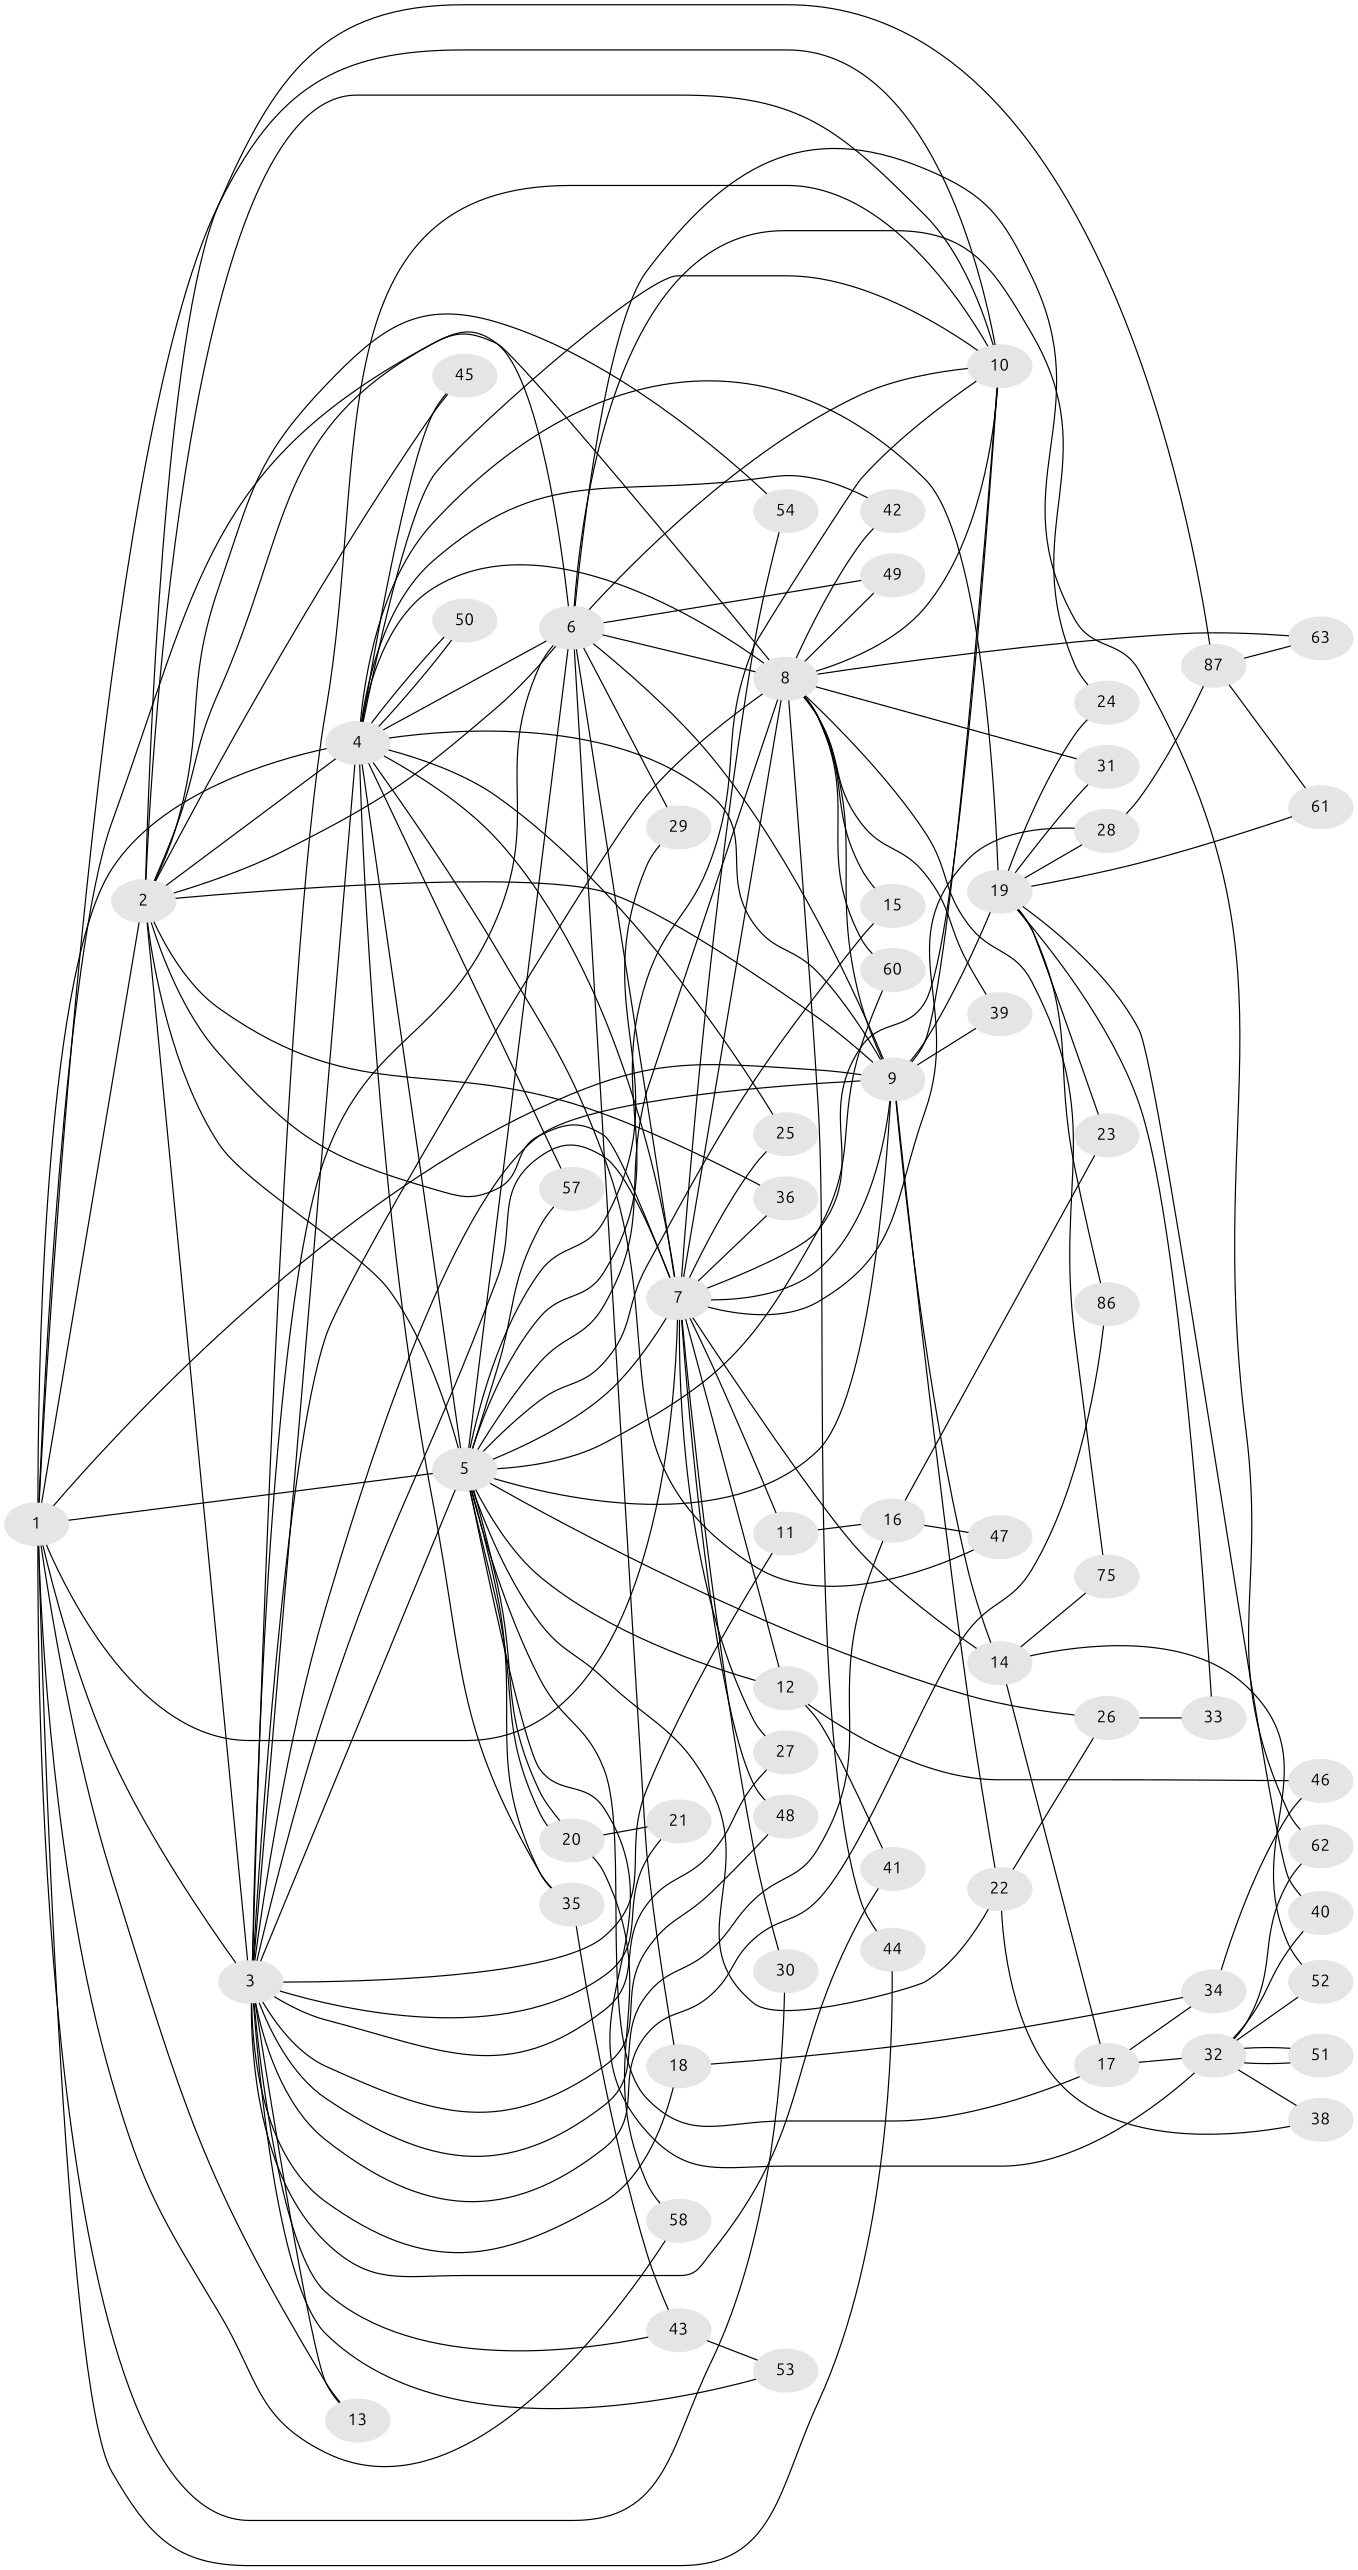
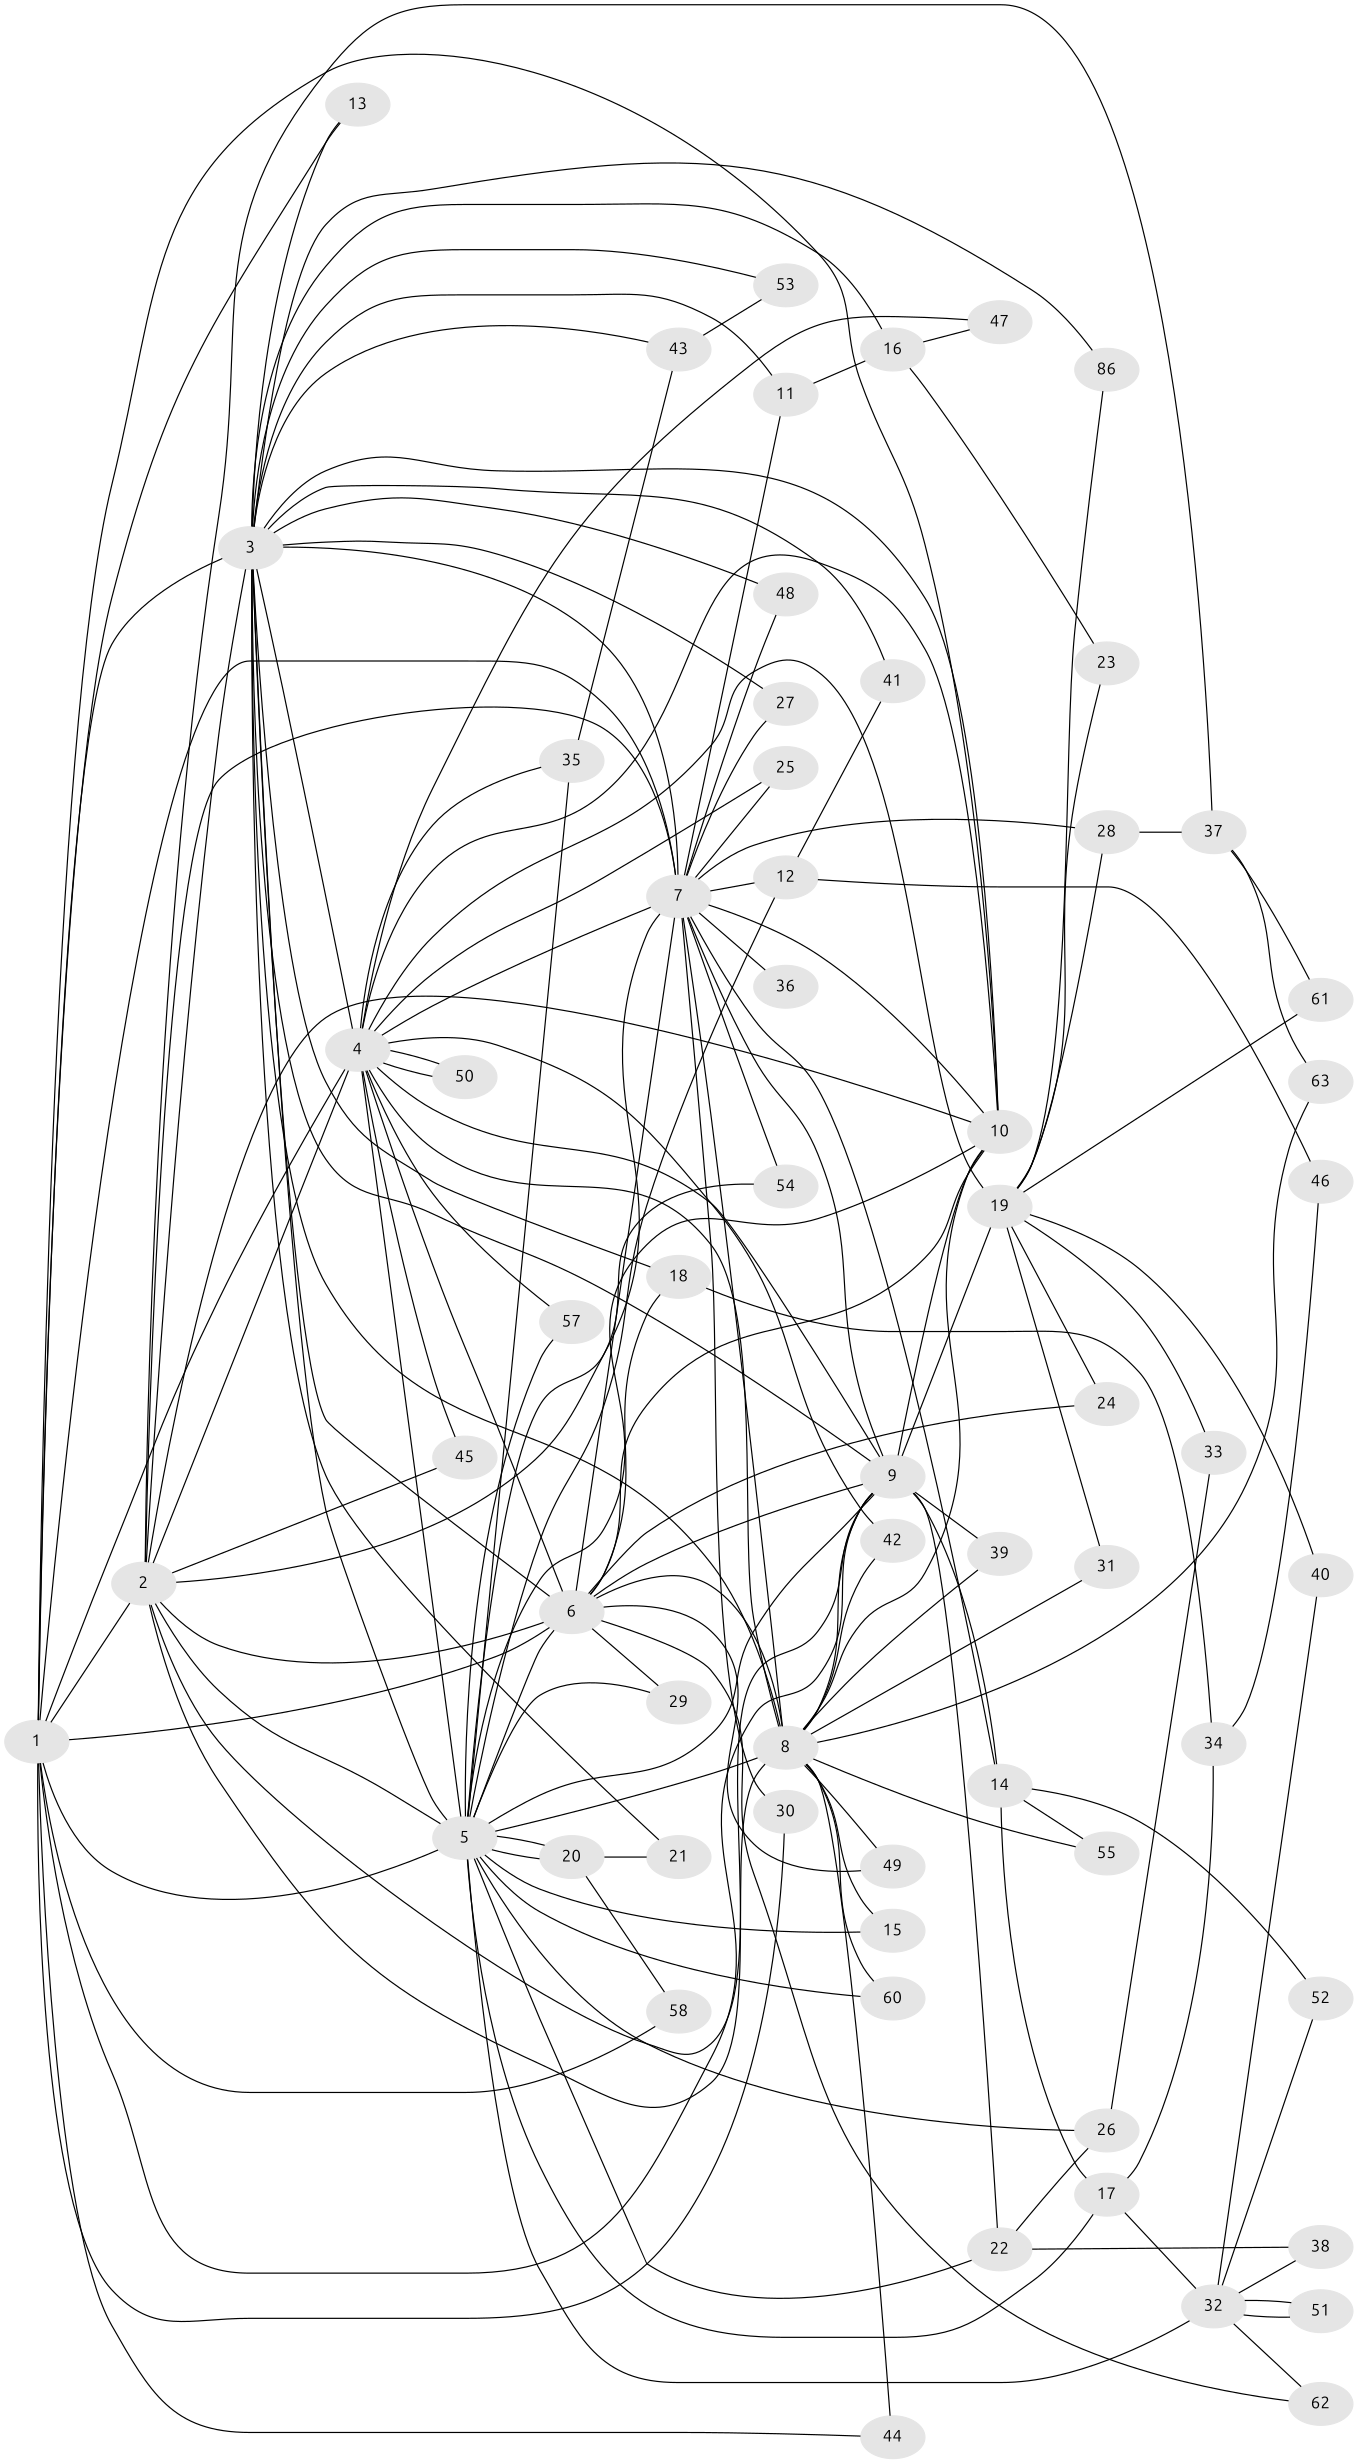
node "87": label "87" -> "37"
edge "2" -- "36": removed
node "75": label "75" -> "55"
